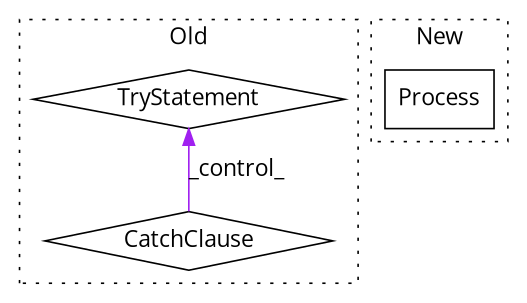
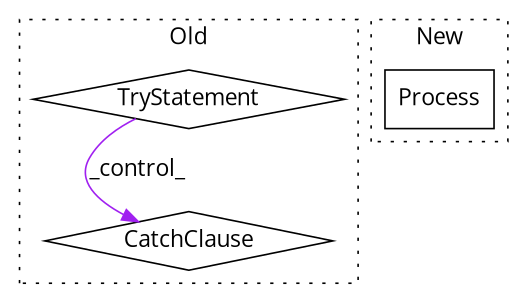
edge "CatchClause" -> "TryStatement": reversed
